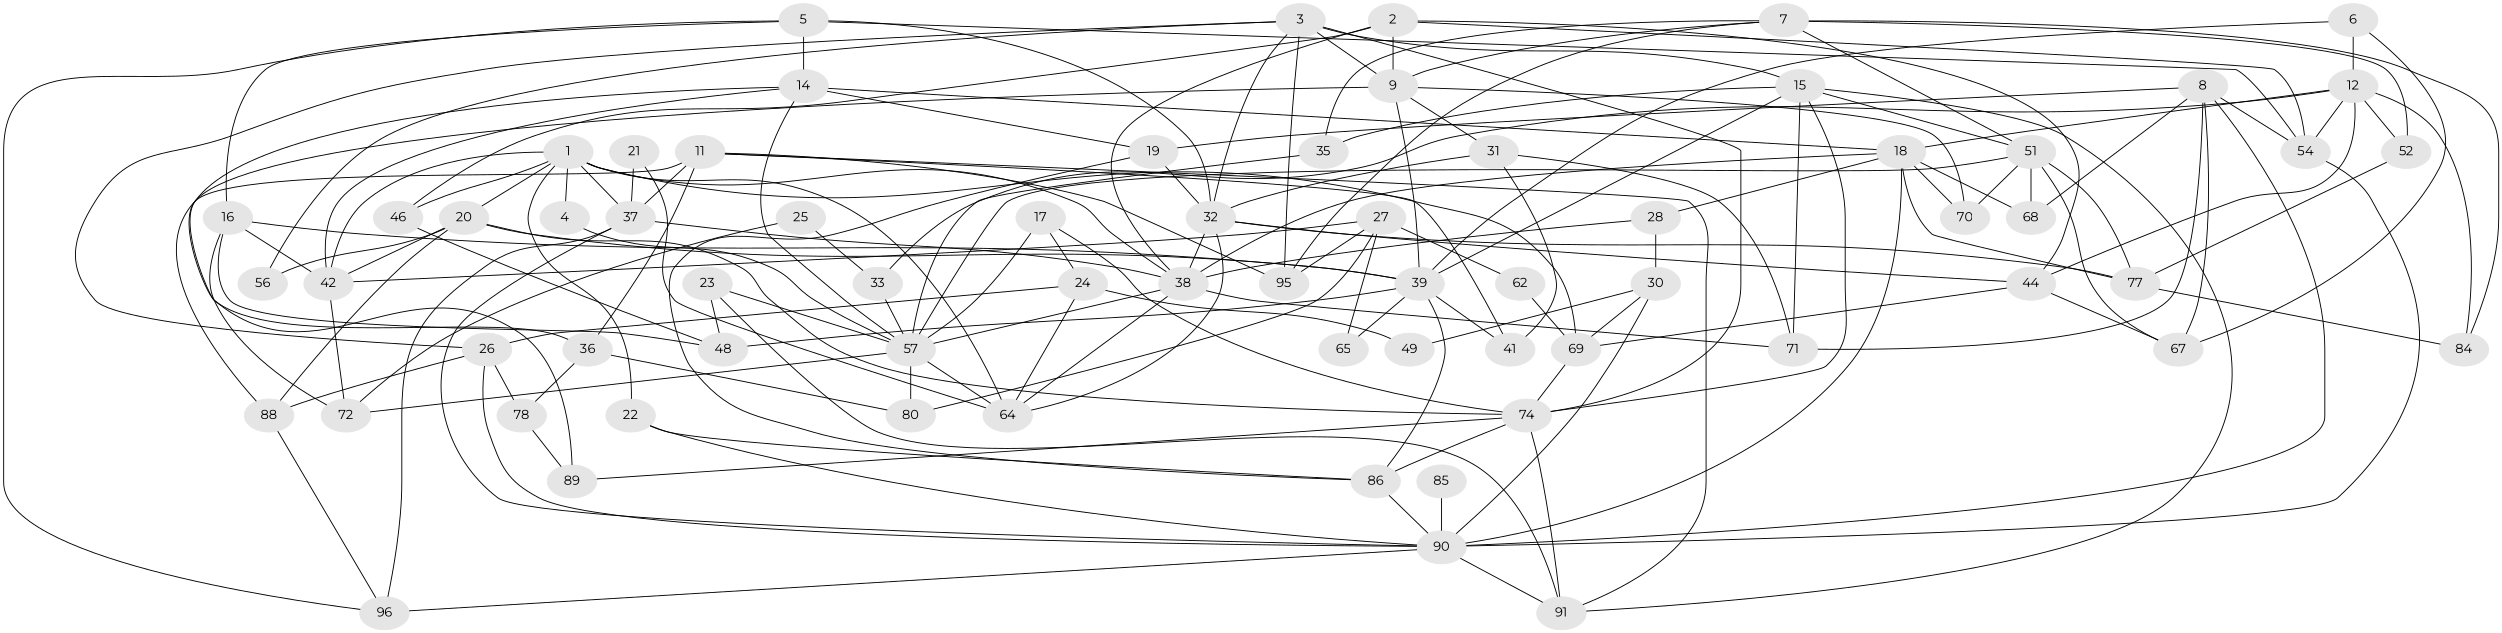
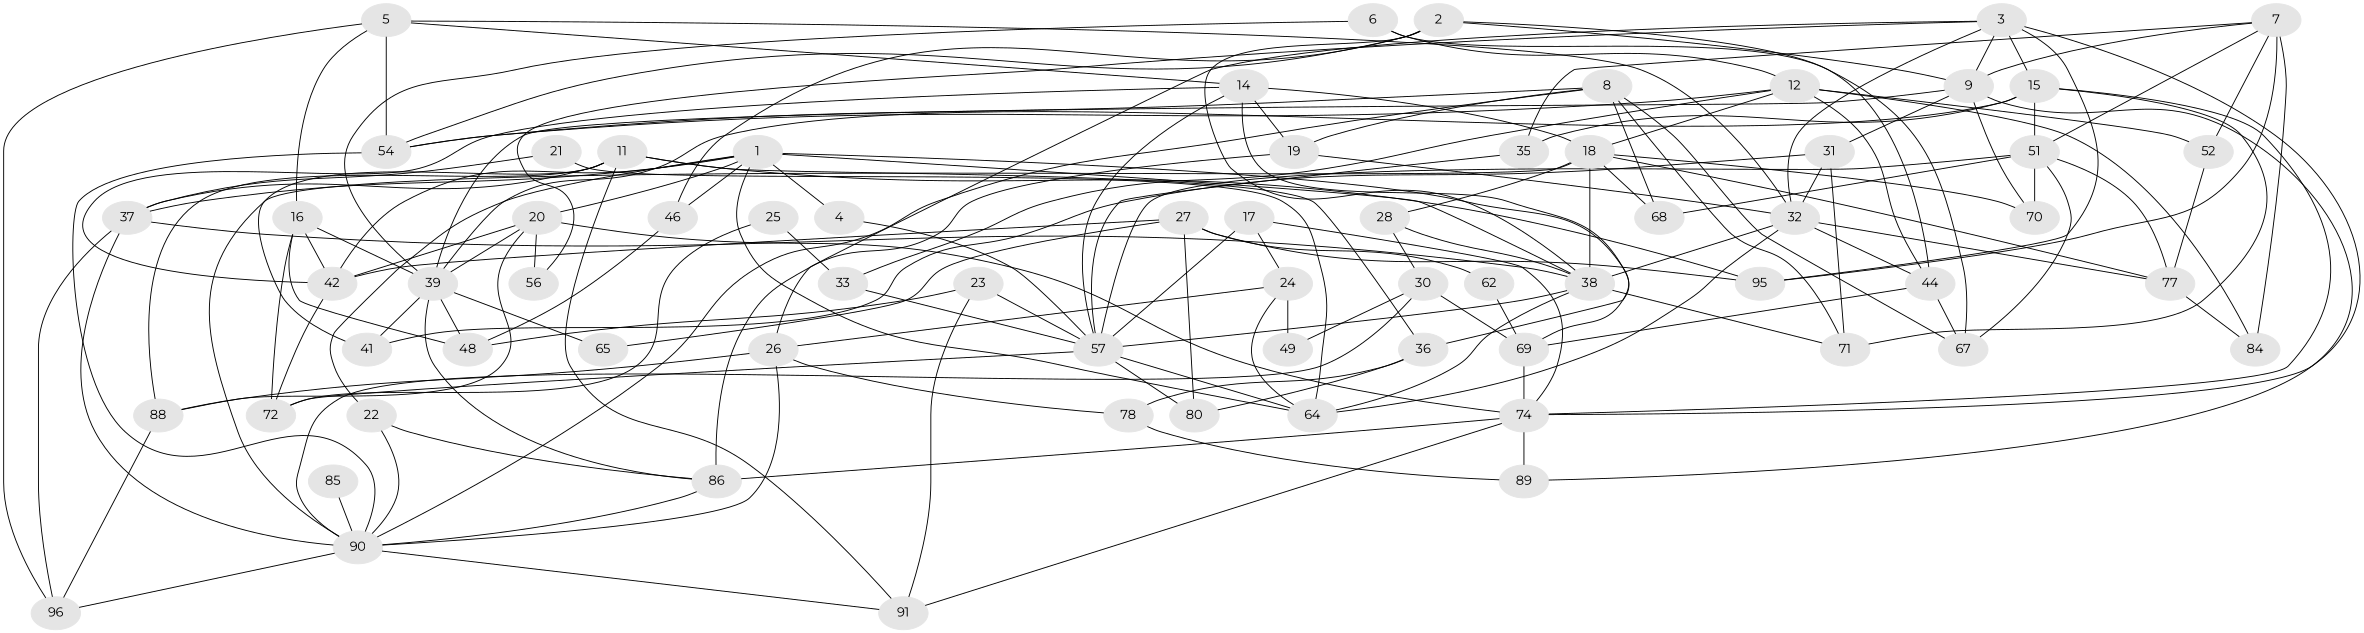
edge "15" -- "91": removed
